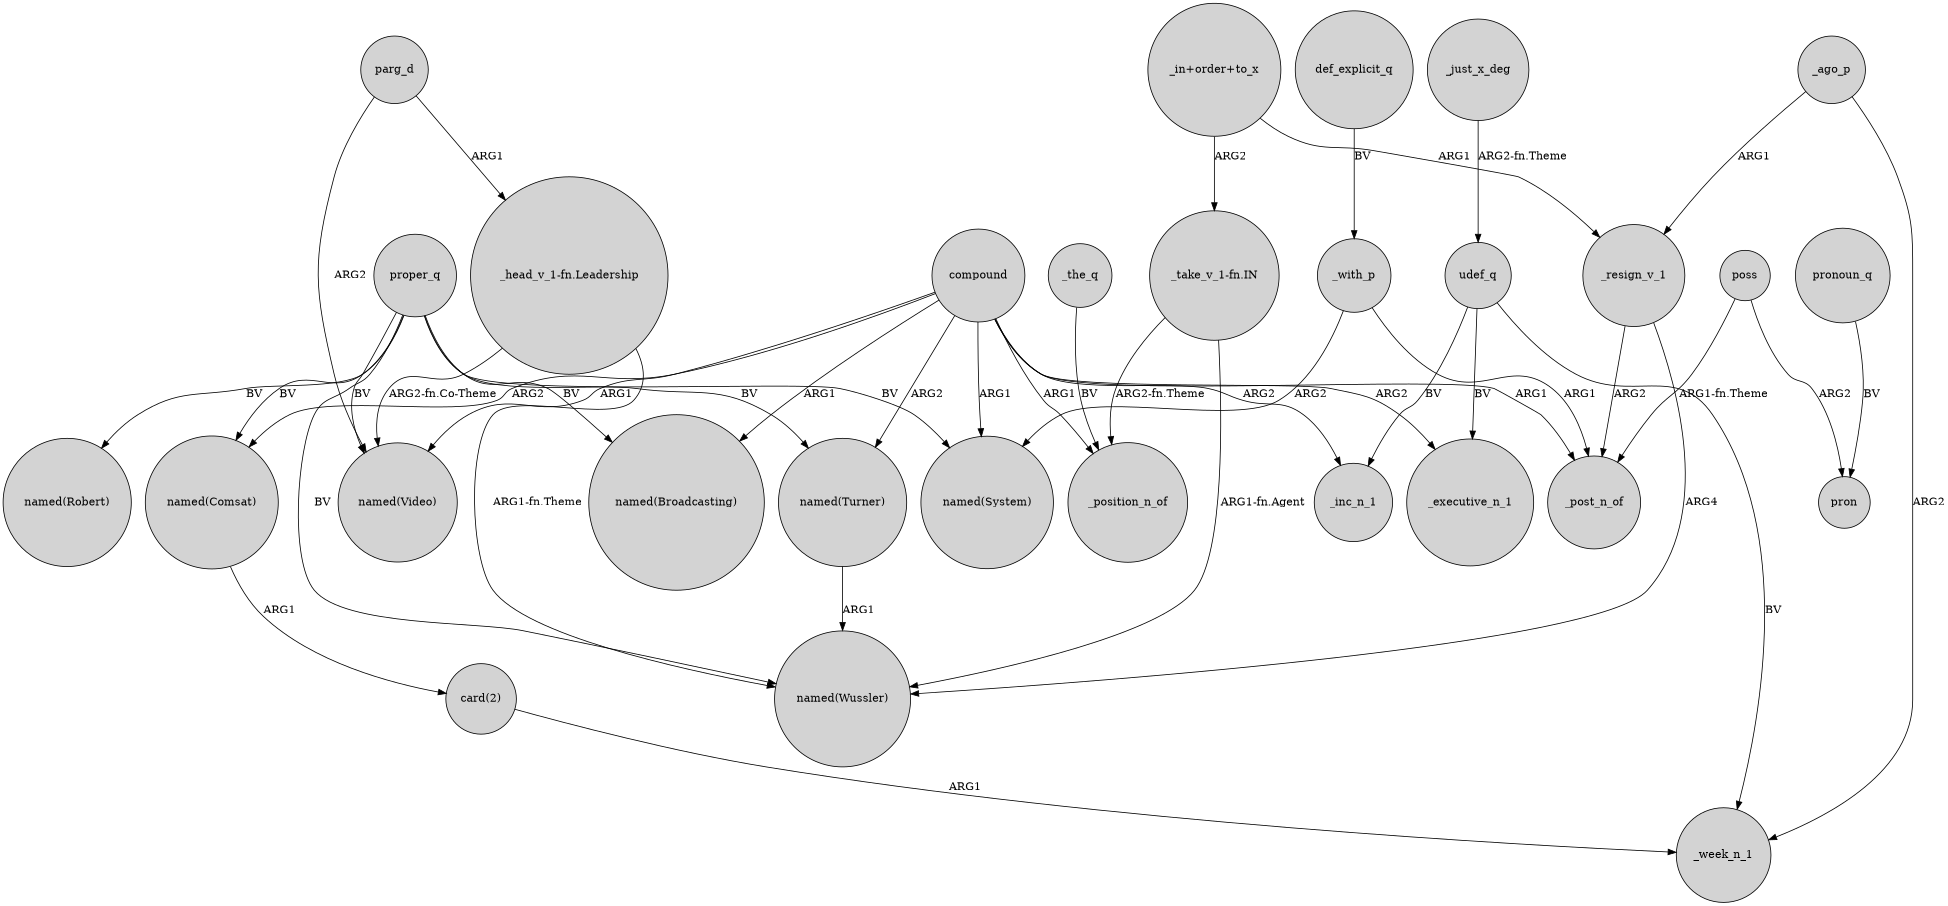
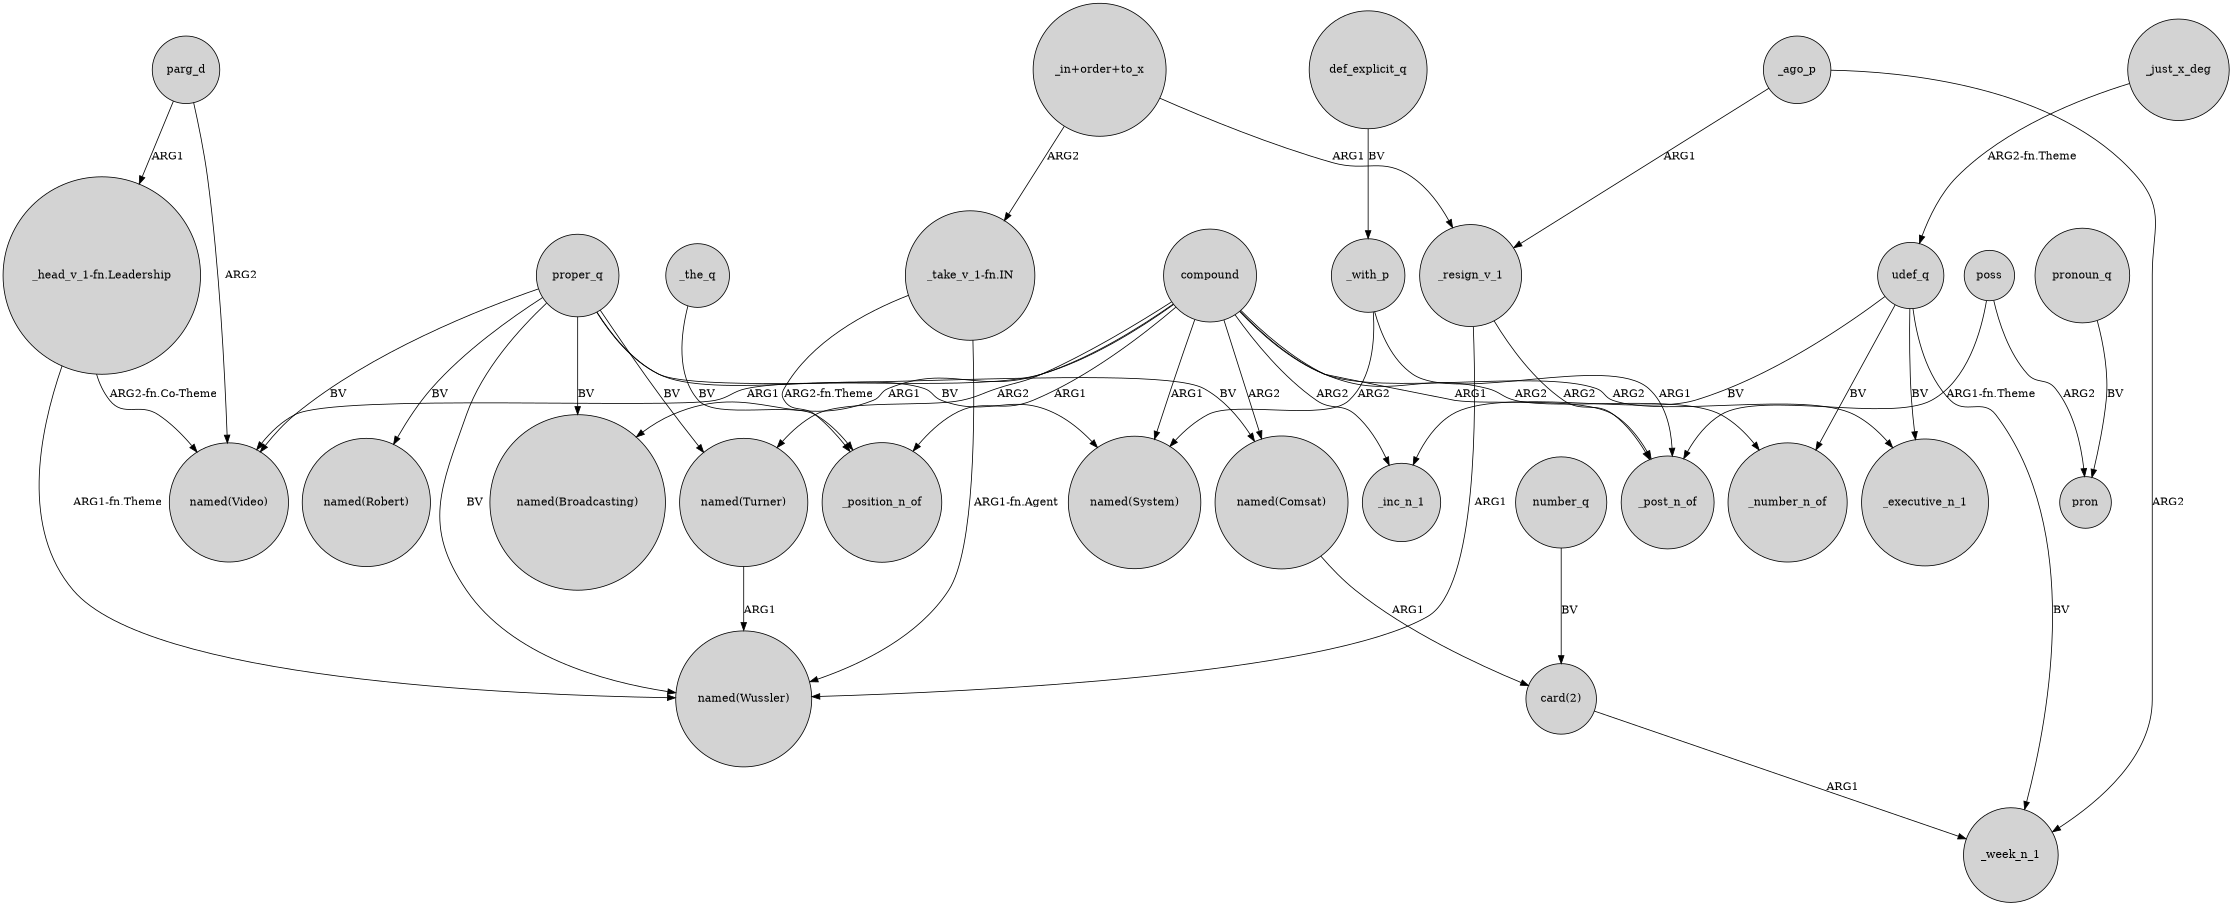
node "number_q": added
edge "_resign_v_1" -> "named(Wussler)": label "ARG4" -> "ARG1"
node "_number_n_of": added
